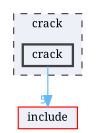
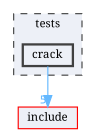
cluster "crack": label "crack" -> "tests"
